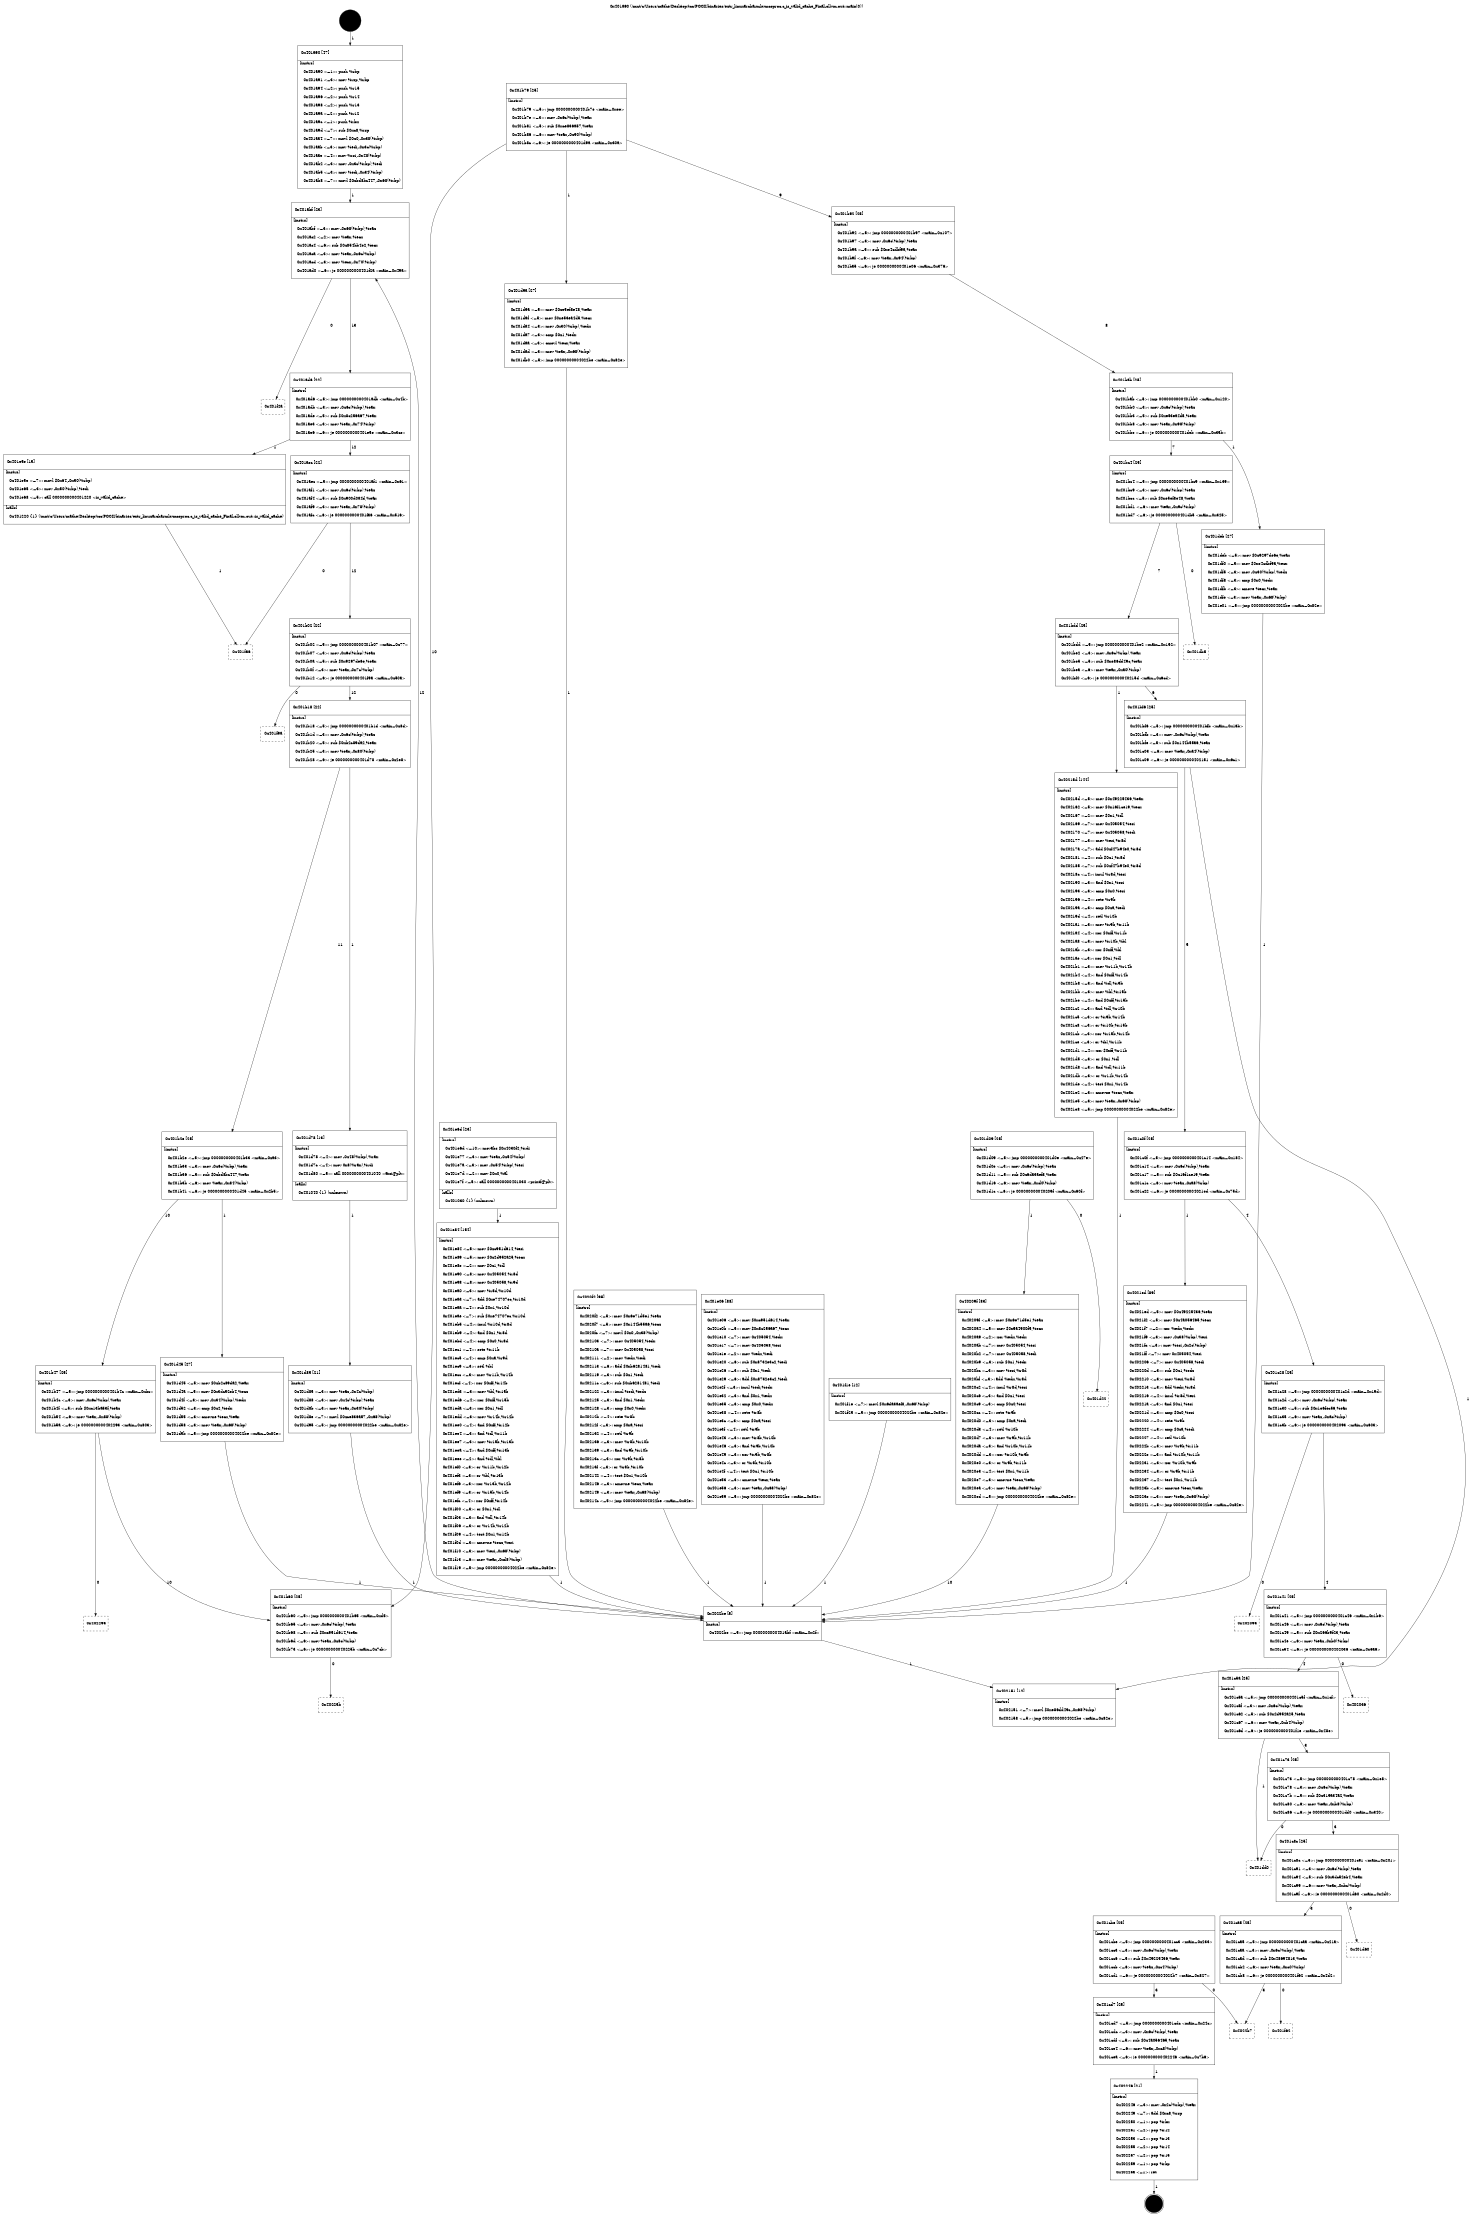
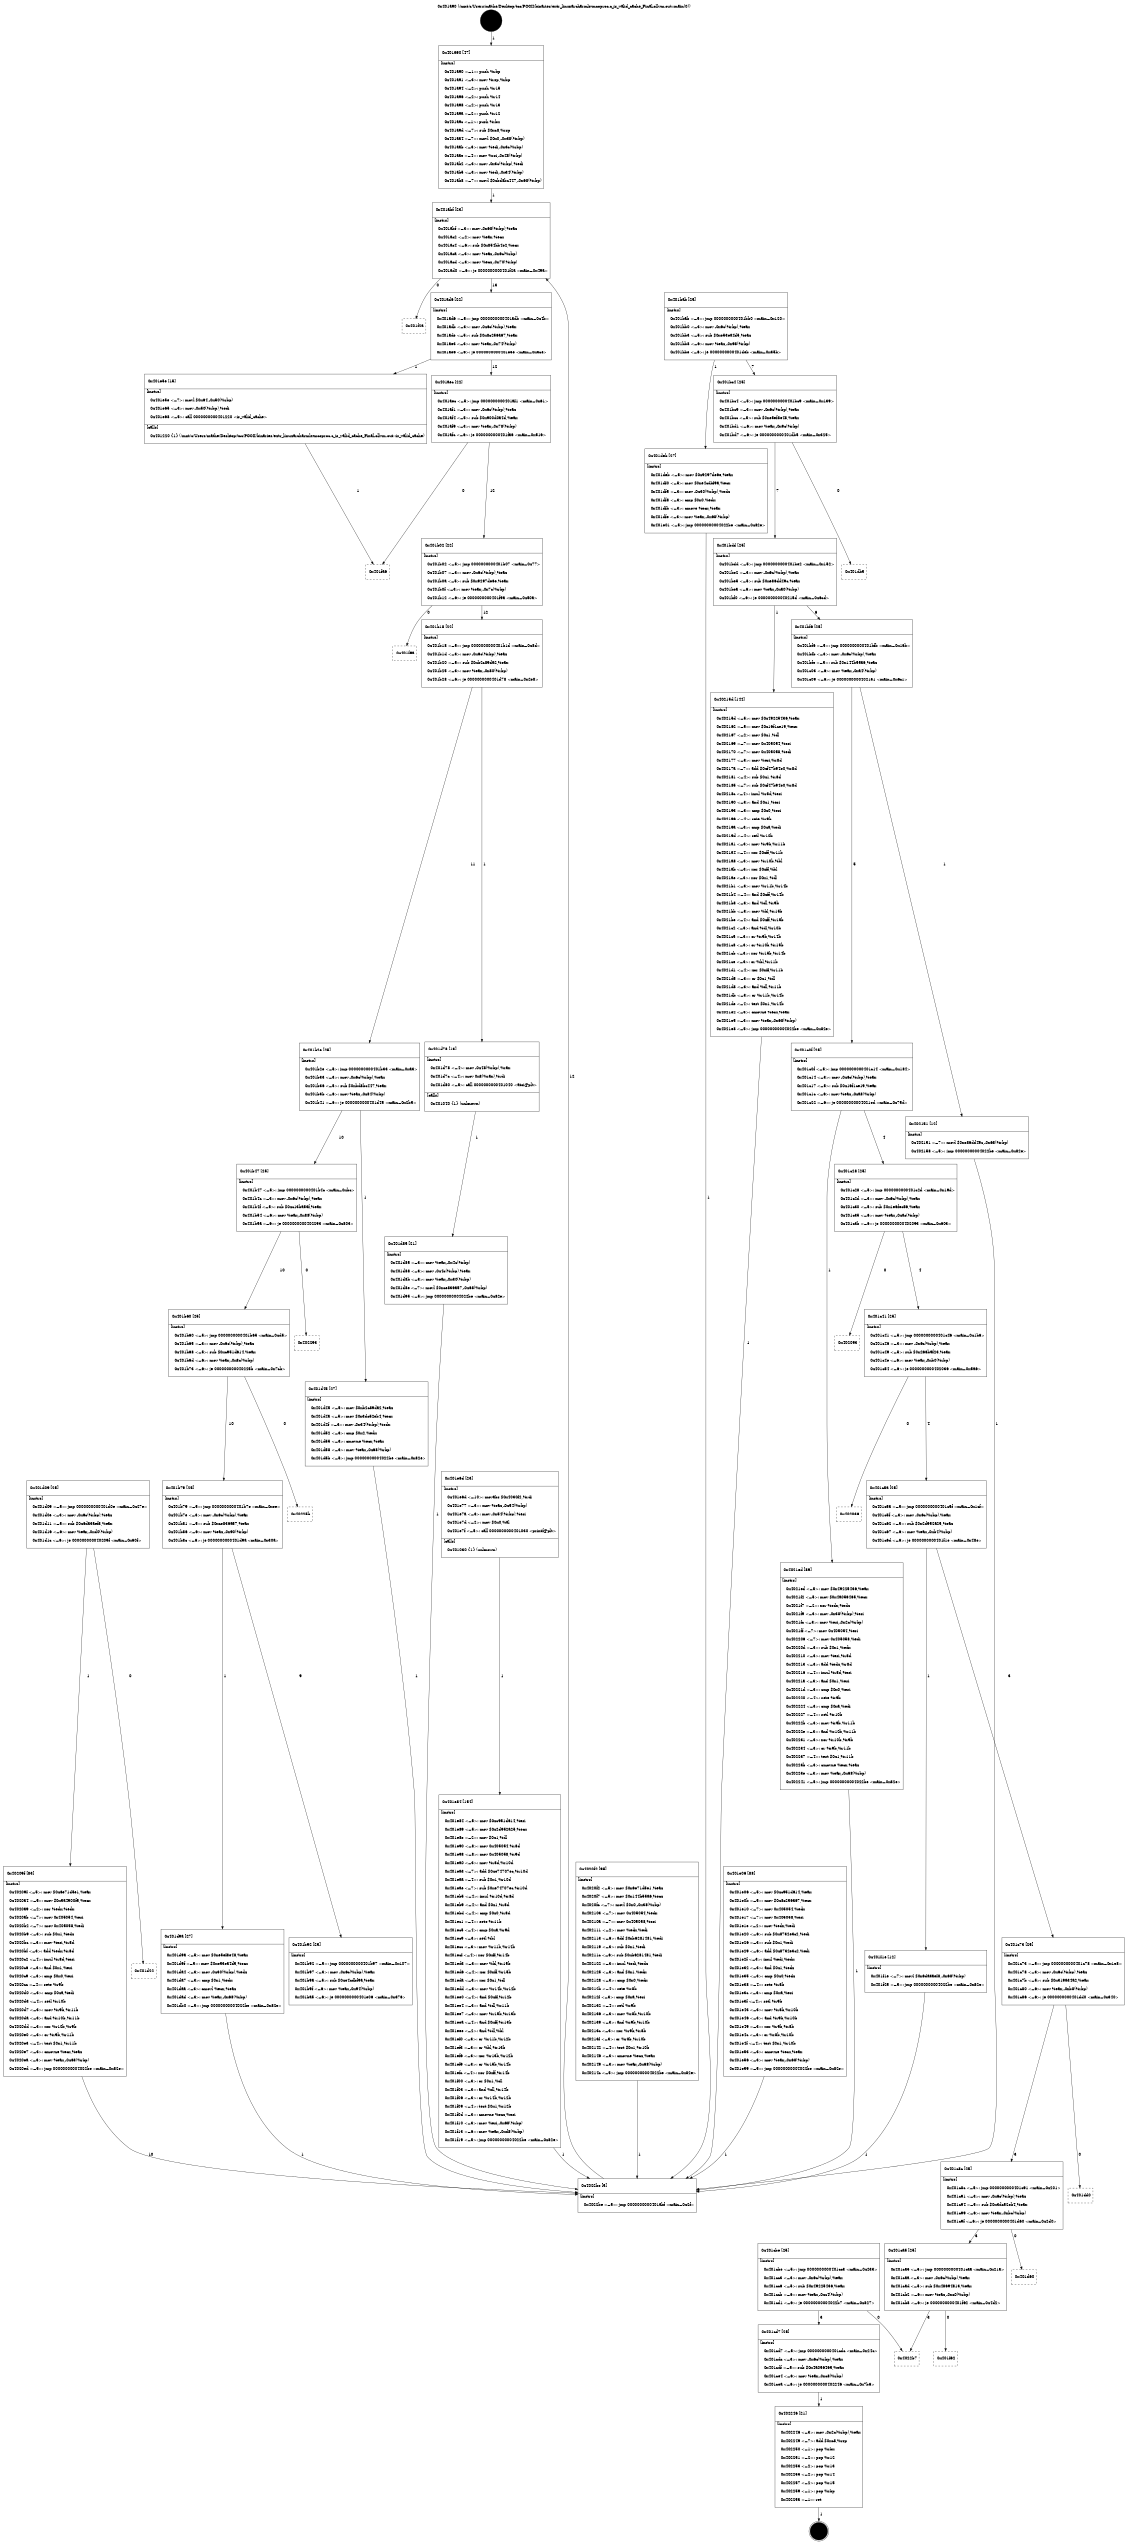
edge "0x401b92 [25]" -> "0x401bab [25]": removed, label "8"
edge "0x401b79 [25]" -> "0x401b60 [25]": reversed
edge "0x4022be [5]" -> "0x402151 [12]": reversed
edge "0x401c5a [25]" -> "0x401dd0": now "0x401c5a [25]" -> "0x401f1e [12]"
